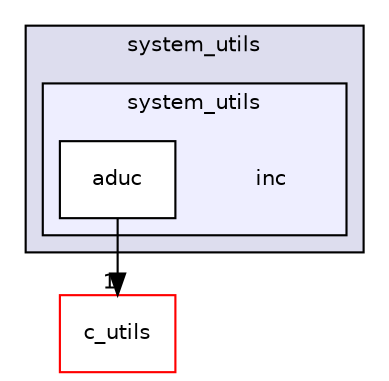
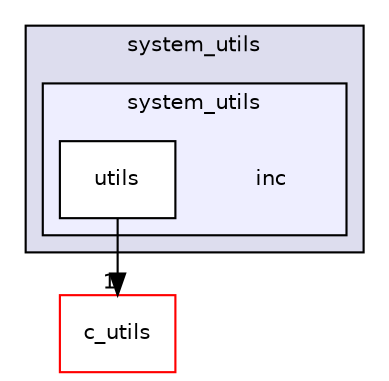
node "aduc": label "aduc" -> "utils"
